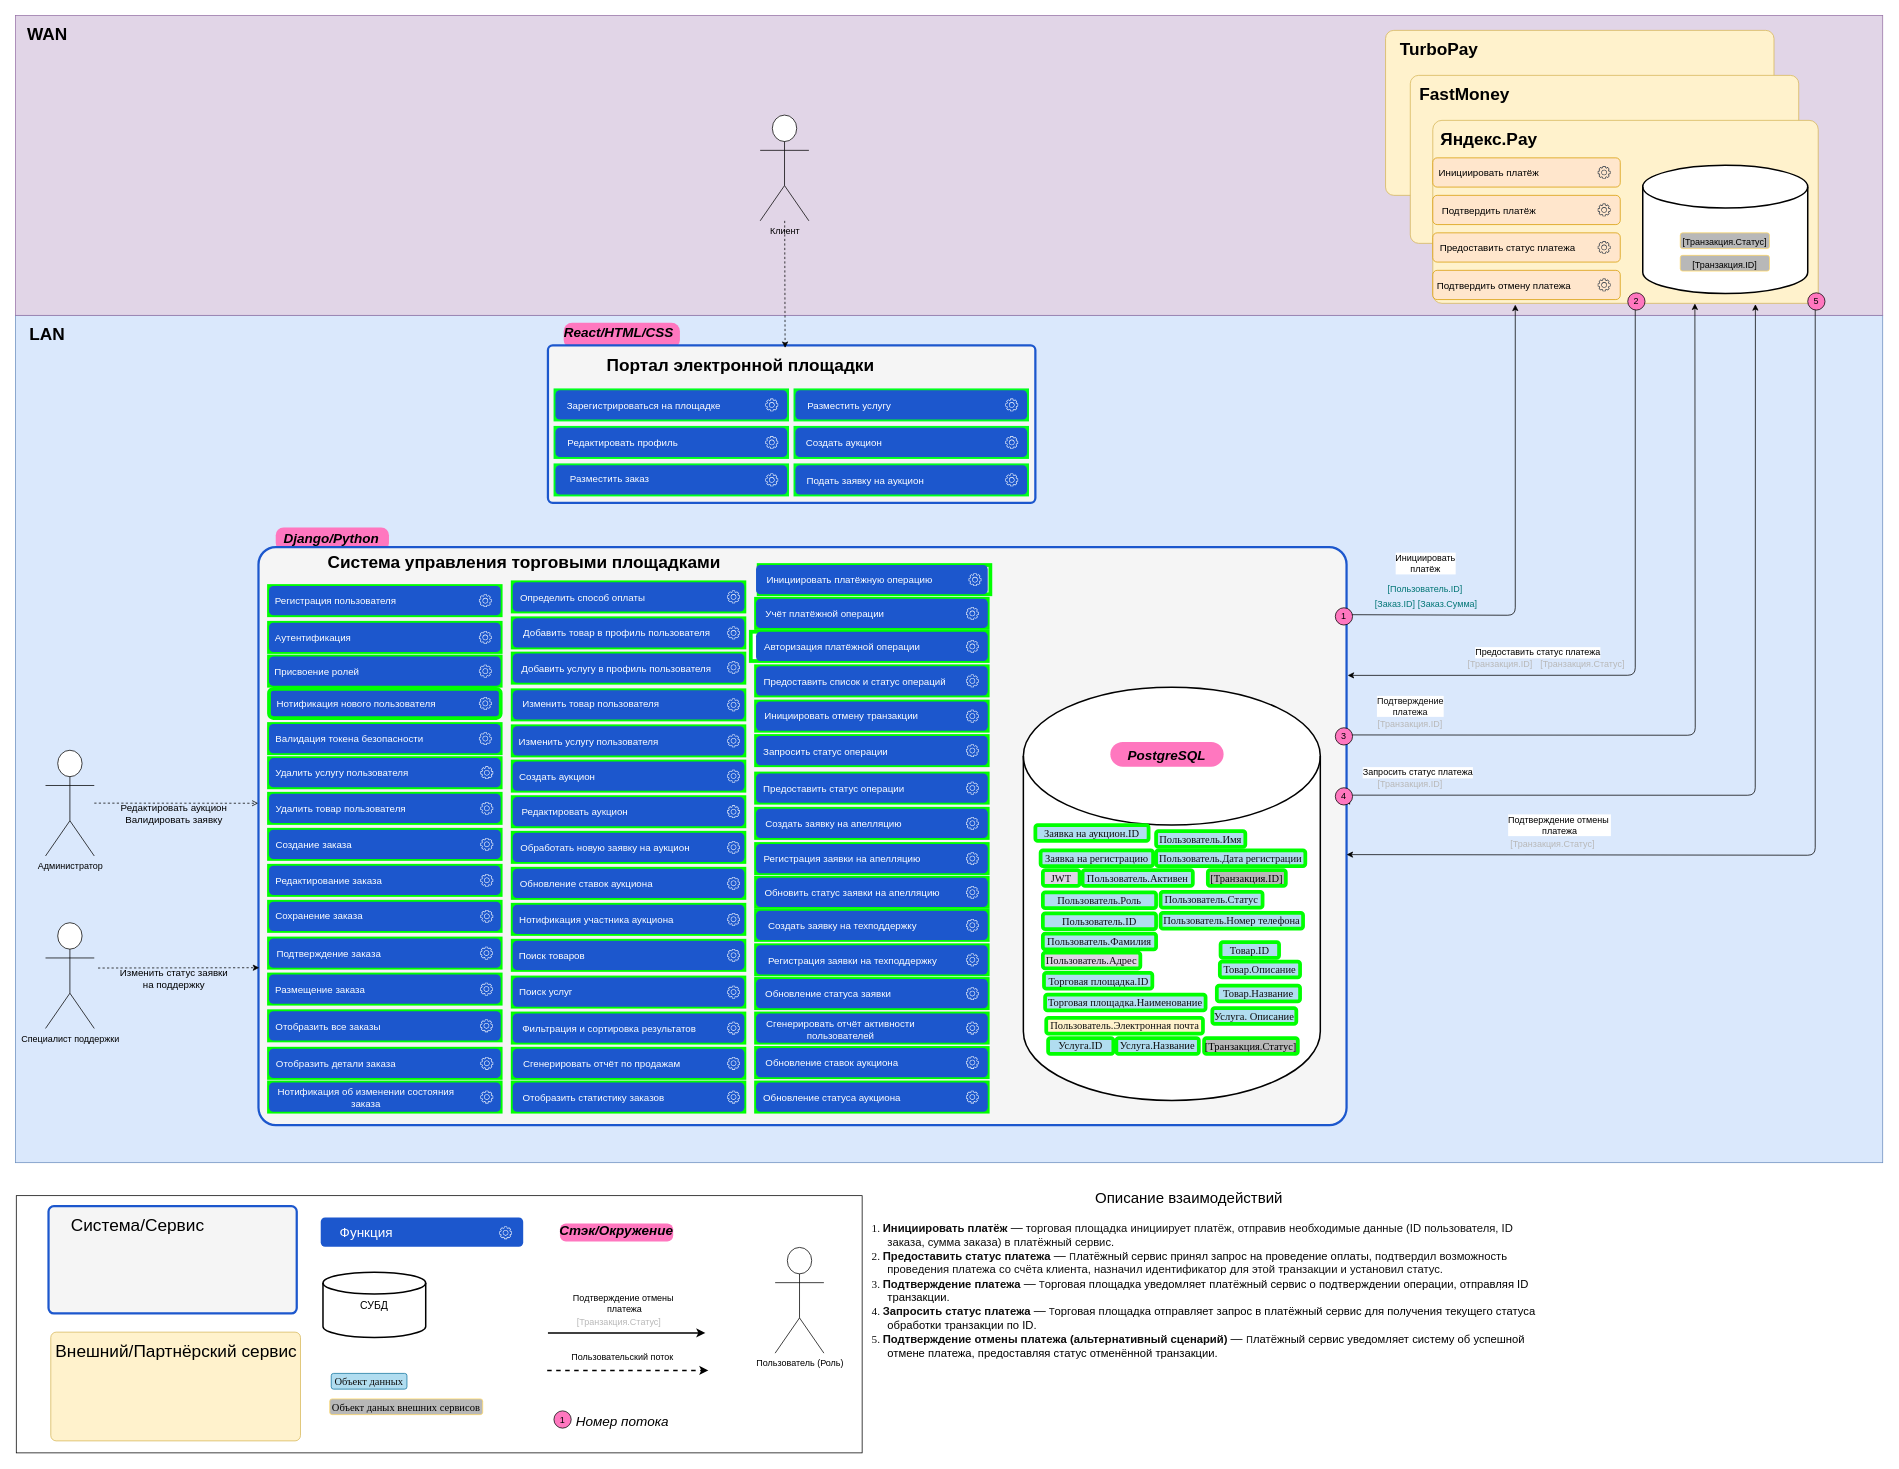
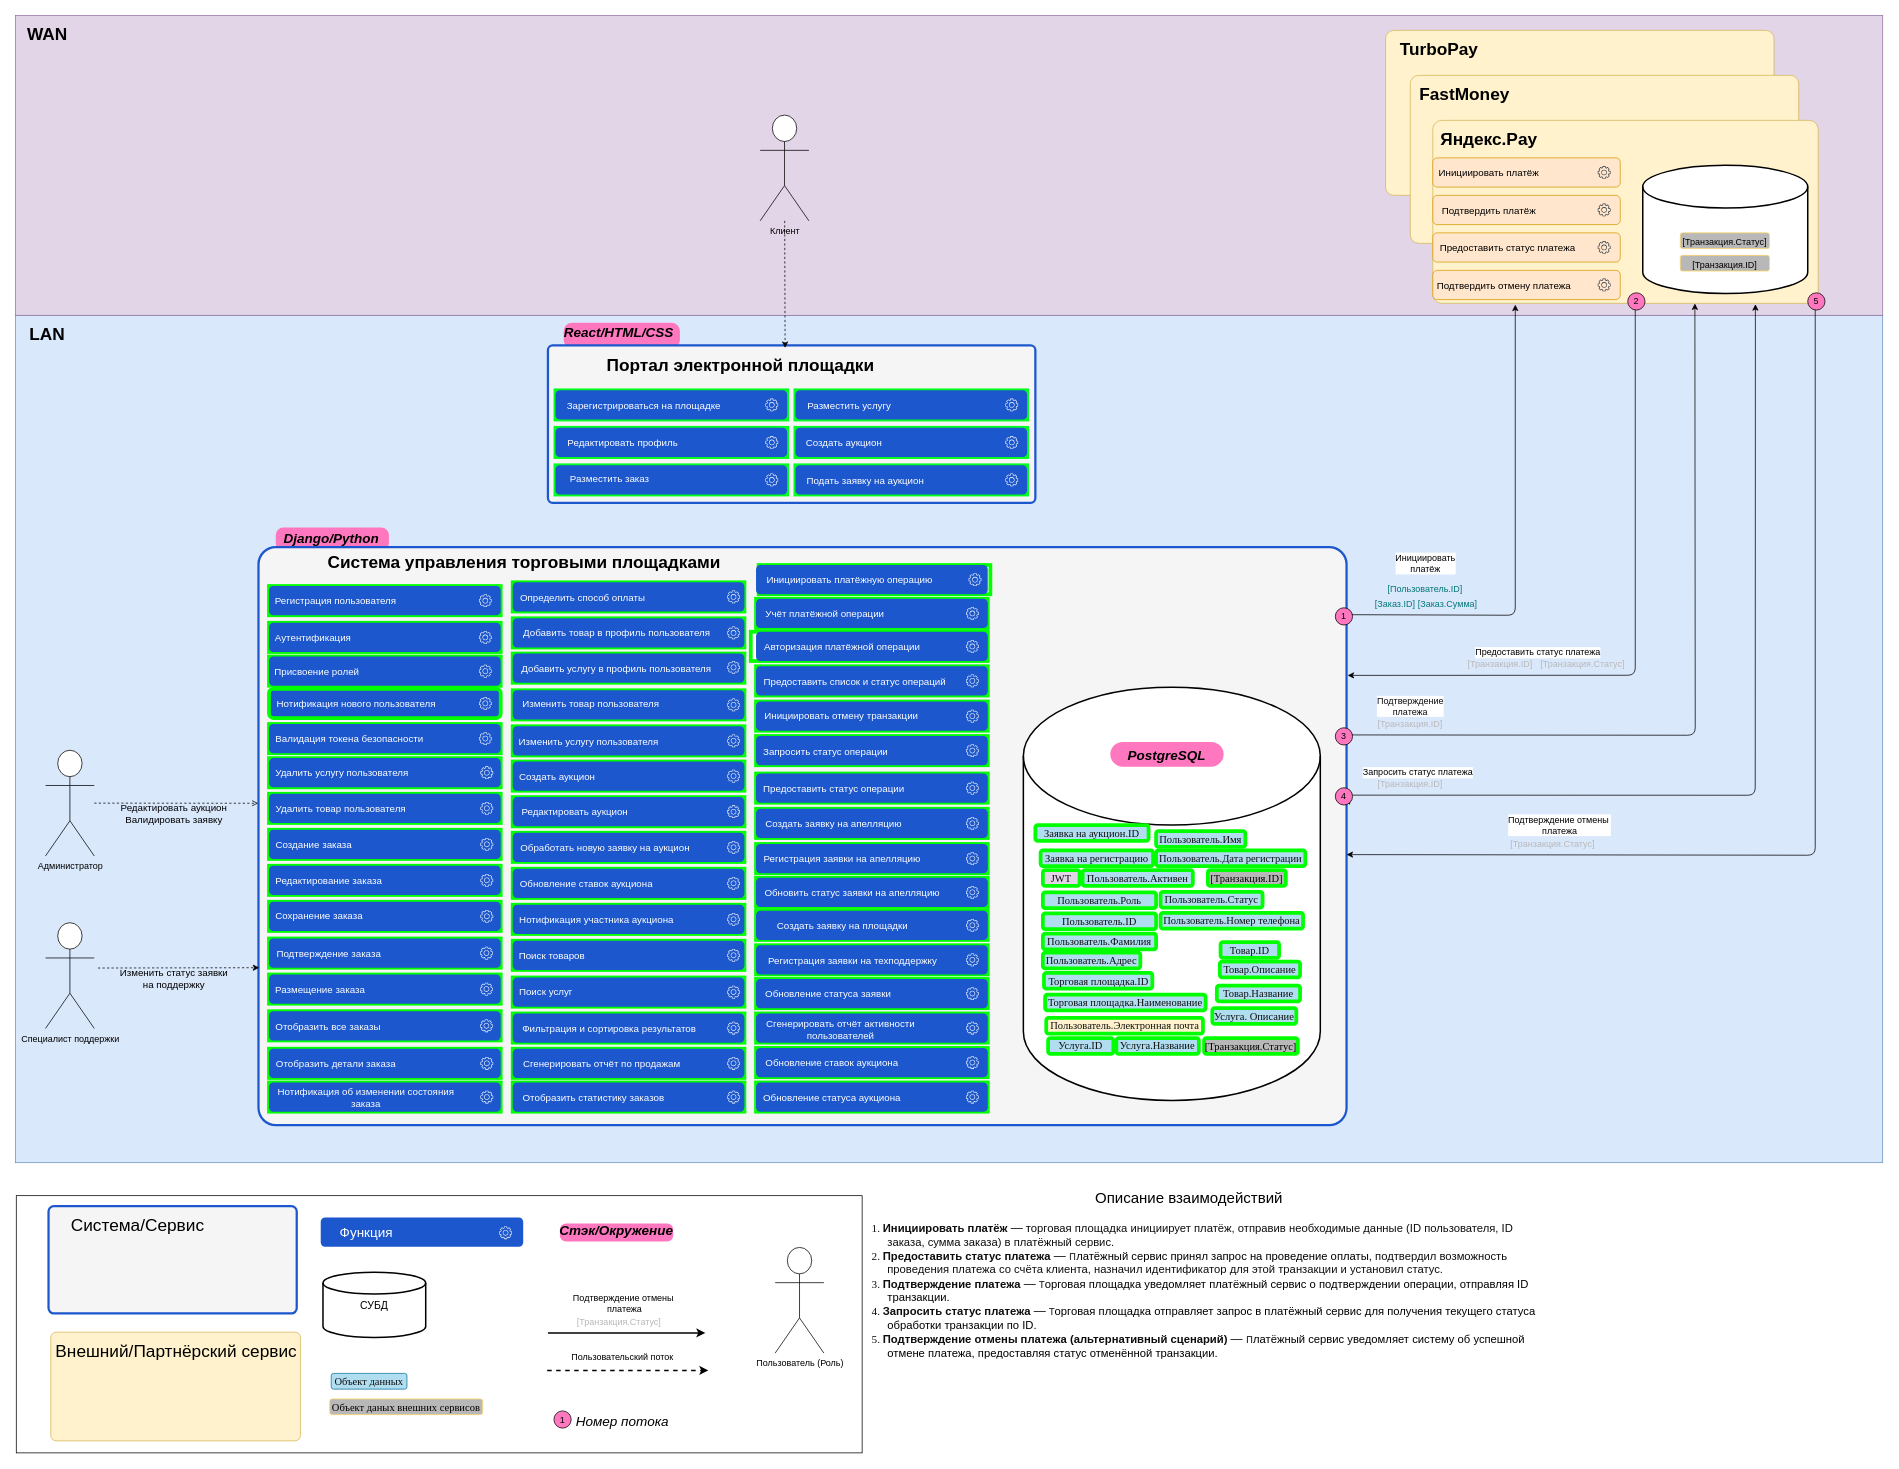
node "Создать заявку на техподдержку": label "Создать заявку на техподдержку" -> "Создать заявку на площадки"
node "Пользователь.Адрес": fillcolor #e1d5e7 -> #b1ddf0
